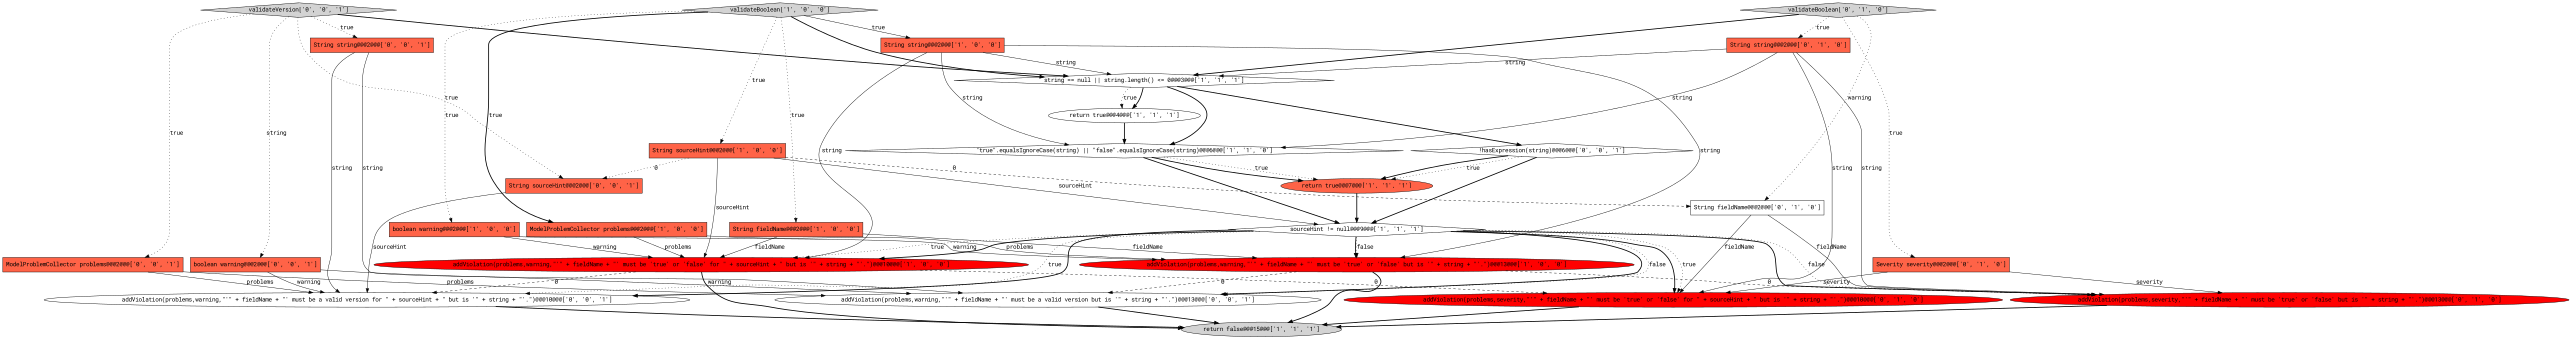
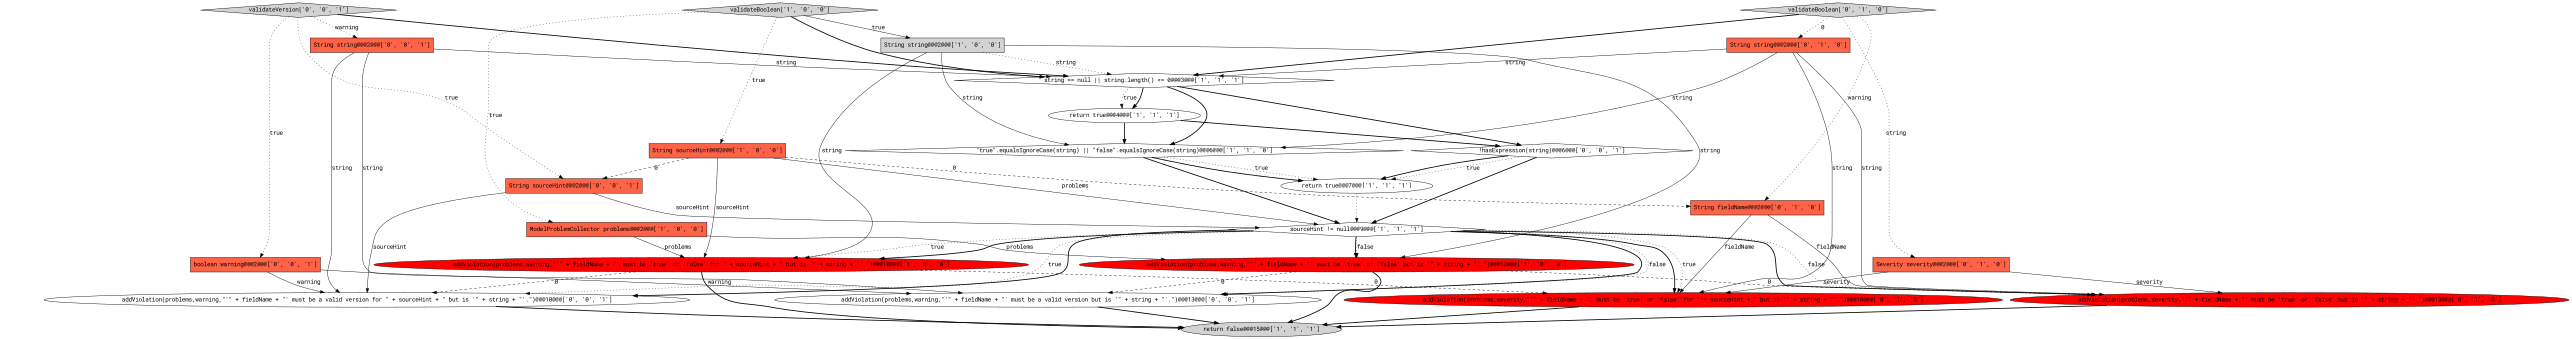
edge "validateVersion['0', '0', '1']" -> "String string@@@2@@@['0', '0', '1']": label "true" -> "warning"
edge "validateBoolean['0', '1', '0']" -> "String string@@@2@@@['0', '1', '0']": label "true" -> "0"
edge "validateBoolean['1', '0', '0']" -> "ModelProblemCollector problems@@@2@@@['1', '0', '0']": style bold -> dotted
node "String string@@@2@@@['1', '0', '0']": fillcolor tomato -> lightgray
edge "String string@@@2@@@['1', '0', '0']" -> "string == null || string.length() <= 0@@@3@@@['1', '1', '1']": style solid -> dotted
edge "String string@@@2@@@['0', '0', '1']" -> "string == null || string.length() <= 0@@@3@@@['1', '1', '1']": added, label "string"
edge "validateVersion['0', '0', '1']" -> "boolean warning@@@2@@@['0', '0', '1']": label "string" -> "true"
edge "return true@@@4@@@['1', '1', '1']" -> "!hasExpression(string)@@@6@@@['0', '0', '1']": added
edge "validateBoolean['0', '1', '0']" -> "Severity severity@@@2@@@['0', '1', '0']": label "true" -> "string"
edge "String sourceHint@@@2@@@['1', '0', '0']" -> "String sourceHint@@@2@@@['0', '0', '1']": style dotted -> dashed
edge "String sourceHint@@@2@@@['1', '0', '0']" -> "sourceHint != null@@@9@@@['1', '1', '1']": label "sourceHint" -> "problems"
node "return true@@@7@@@['1', '1', '1']": fillcolor tomato -> white
edge "return true@@@7@@@['1', '1', '1']" -> "sourceHint != null@@@9@@@['1', '1', '1']": style bold -> dotted
node "String fieldName@@@2@@@['0', '1', '0']": fillcolor white -> tomato
edge "String sourceHint@@@2@@@['0', '0', '1']" -> "sourceHint != null@@@9@@@['1', '1', '1']": added, label "sourceHint"
node "boolean warning@@@2@@@['1', '0', '0']": removed
node "String fieldName@@@2@@@['1', '0', '0']": removed
node "ModelProblemCollector problems@@@2@@@['0', '0', '1']": removed
